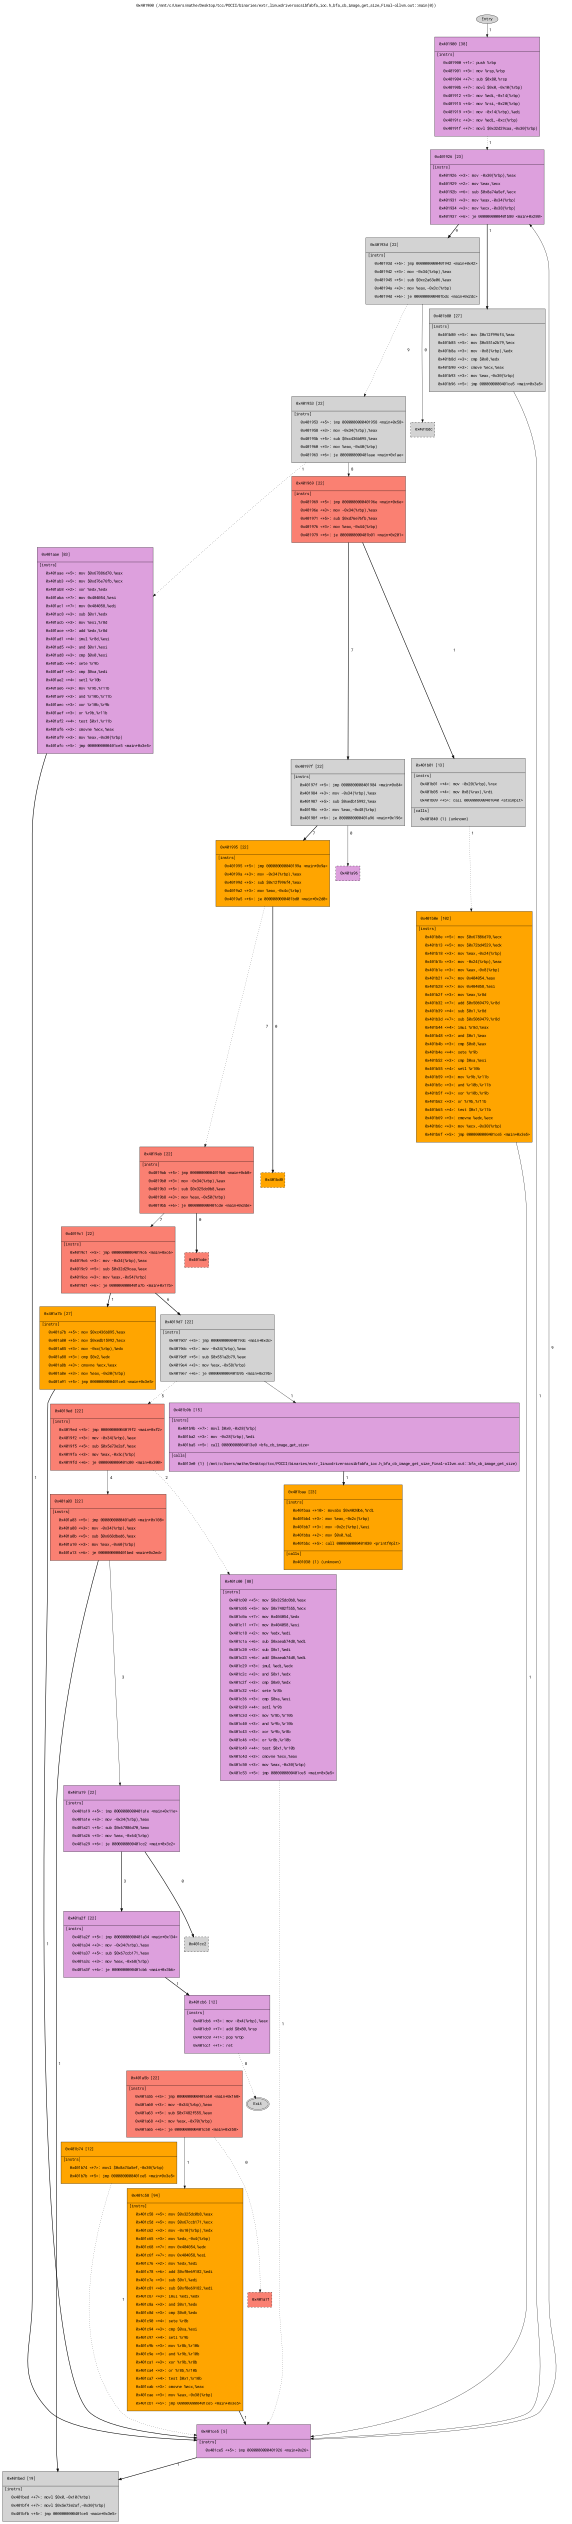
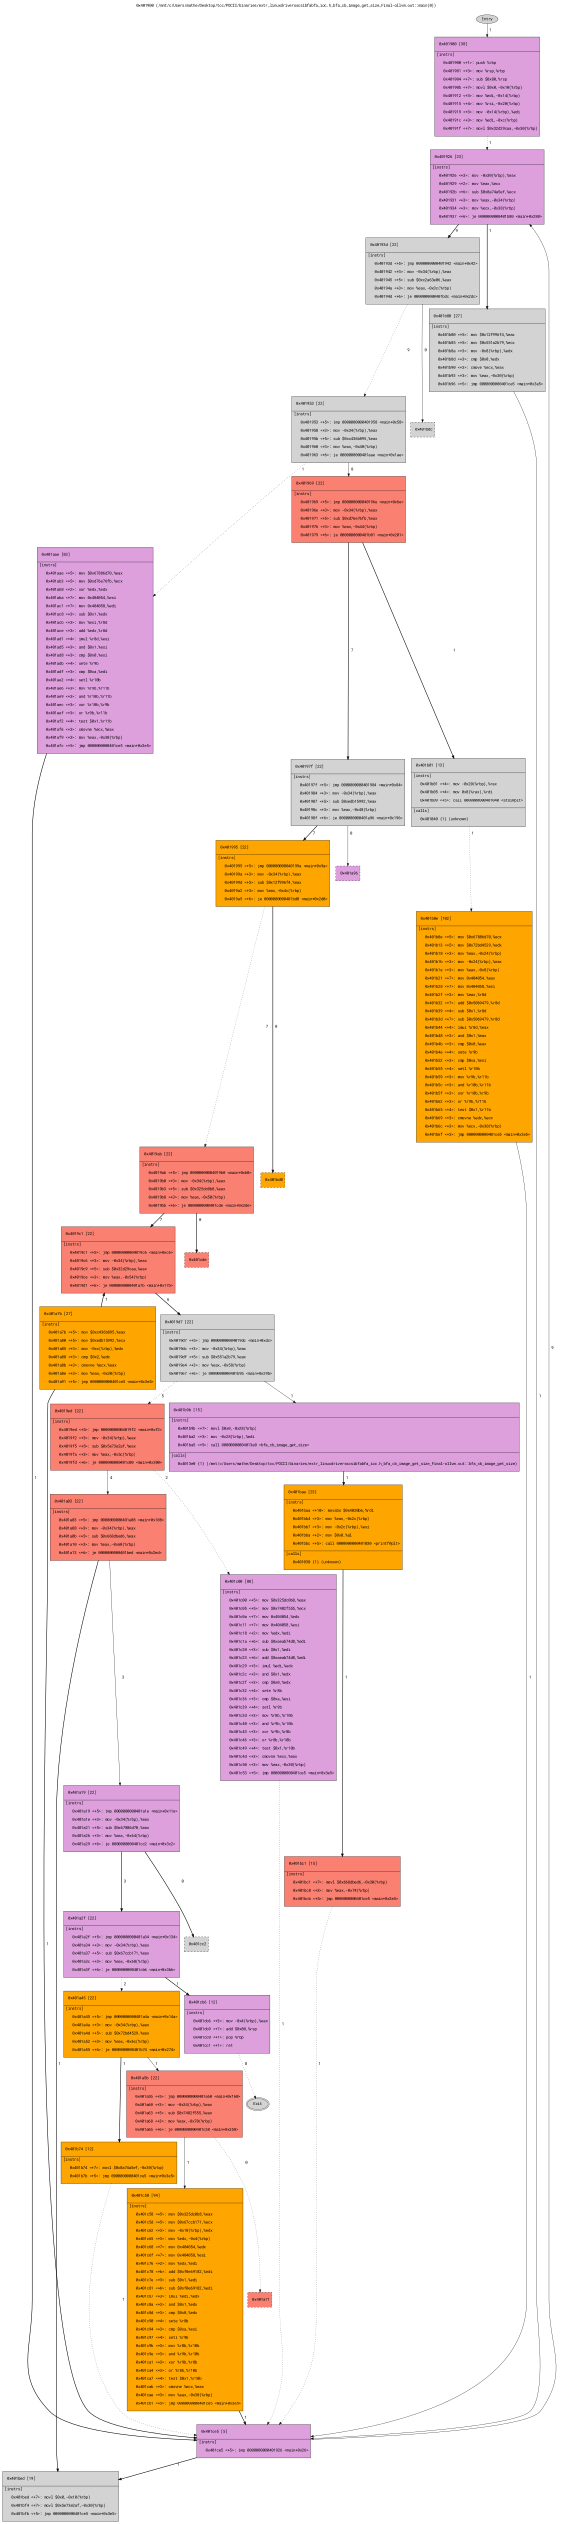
edge "0x4019ab [22]" -> "0x4019c1 [22]": style solid -> bold
edge "0x4019c1 [22]" -> "0x401a7b [27]": reversed
node "0x401bc1 [15]": added
node "0x401a45 [22]": added
